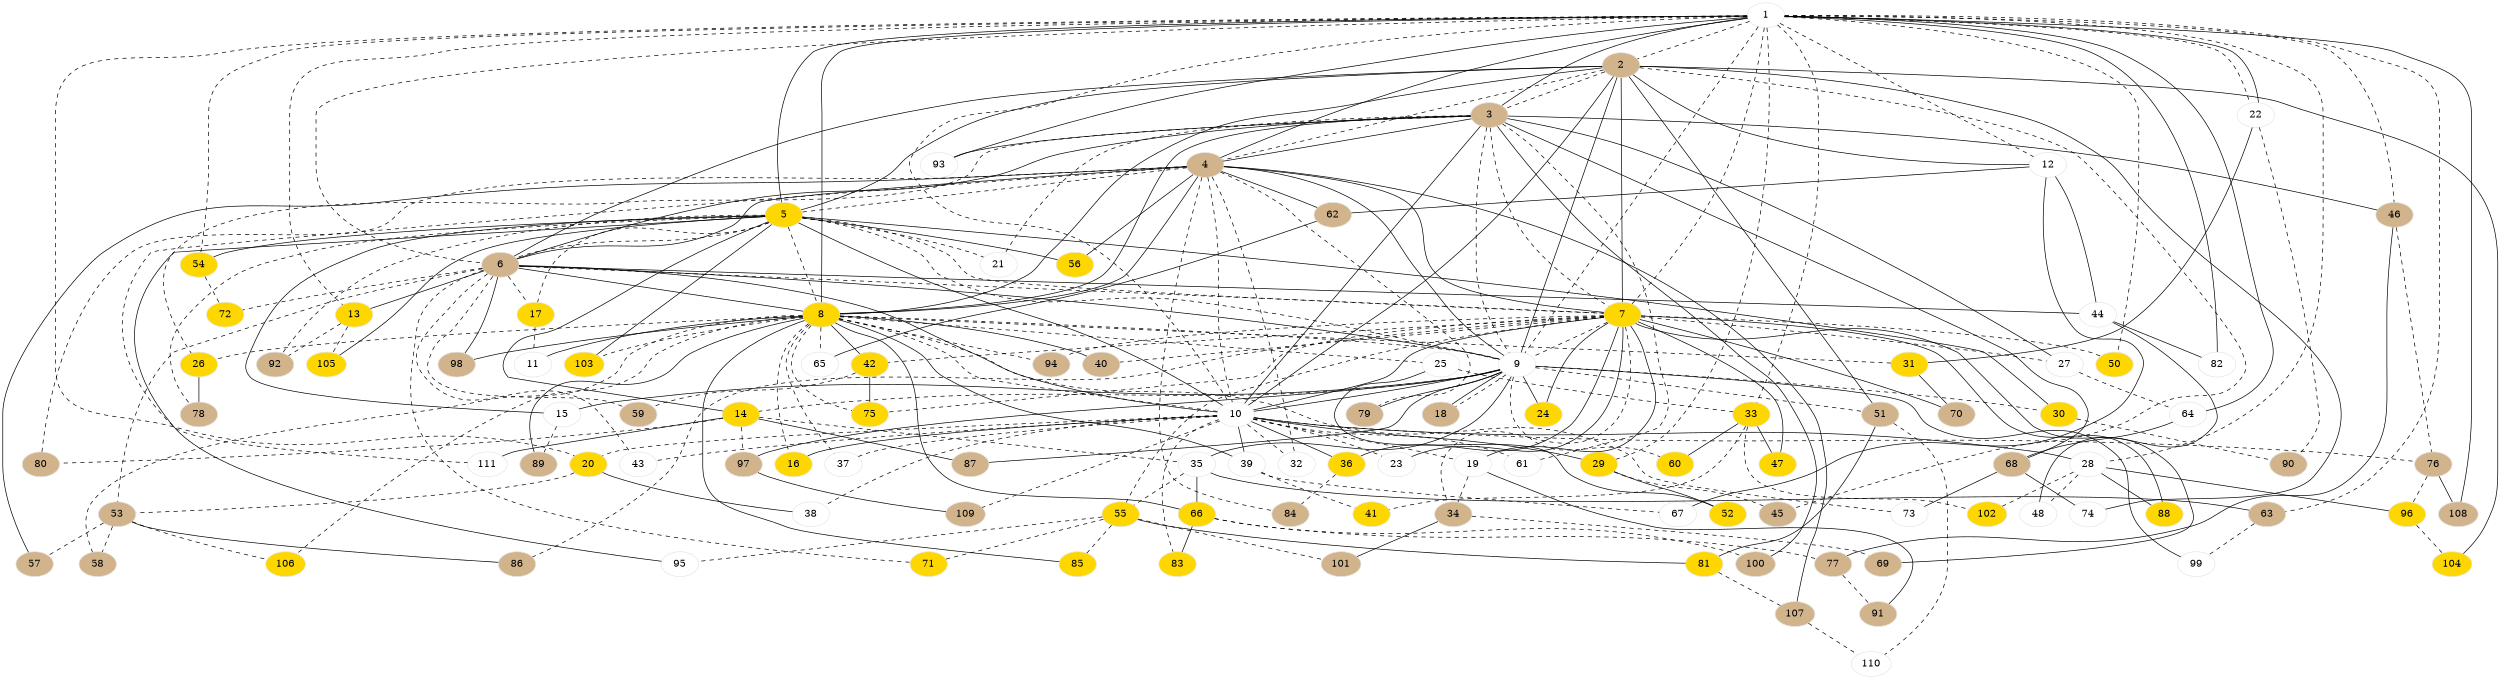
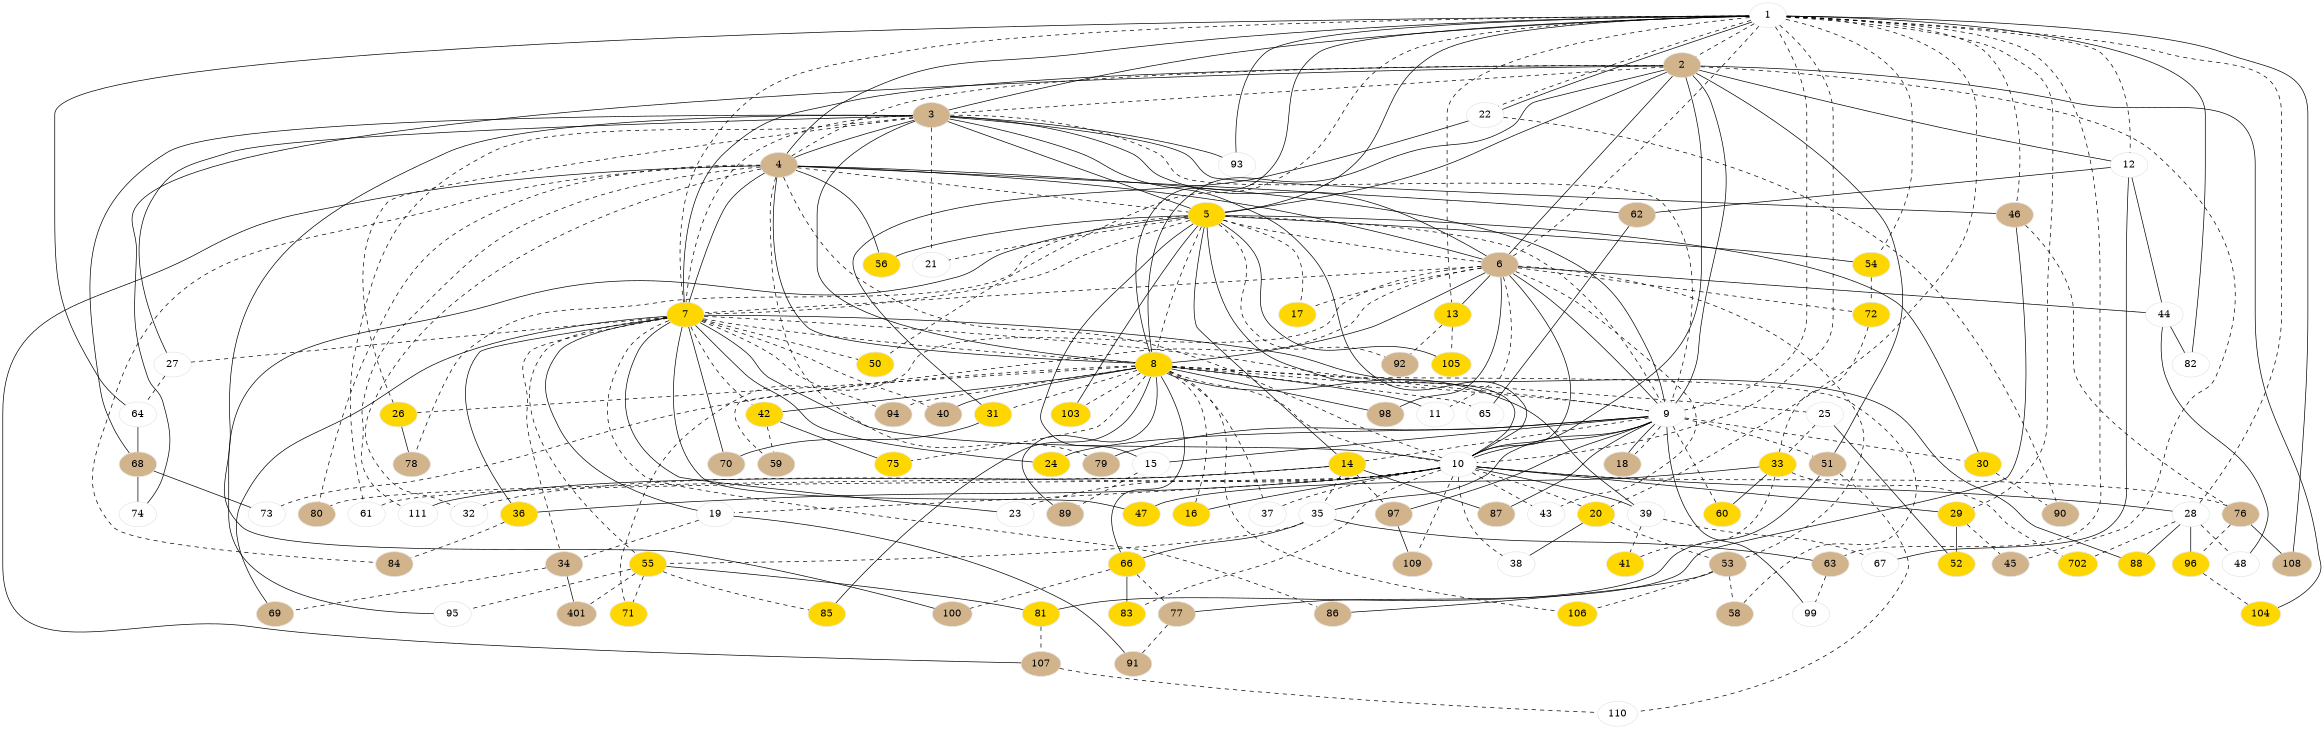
edge "3" -- "5": added
edge "1" -- "33": now "72" -- "33"
edge "17" -- "11": now "6" -- "11"
edge "7" -- "75": now "7" -- "8"
node "102": label "102" -> "702"
node "57": removed
node "101": label "101" -> "401"
